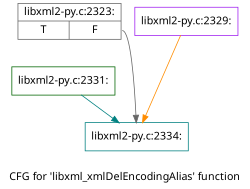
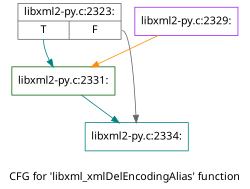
edge "libxml2-py.c:2323:" -> "libxml2-py.c:2331:": added
edge "libxml2-py.c:2329:" -> "libxml2-py.c:2334:": now "libxml2-py.c:2329:" -> "libxml2-py.c:2331:"
